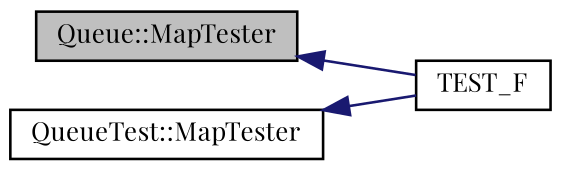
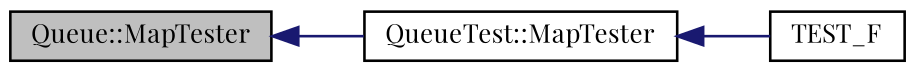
edge "TEST_F" -> "Queue::MapTester": now "QueueTest::MapTester" -> "Queue::MapTester"
